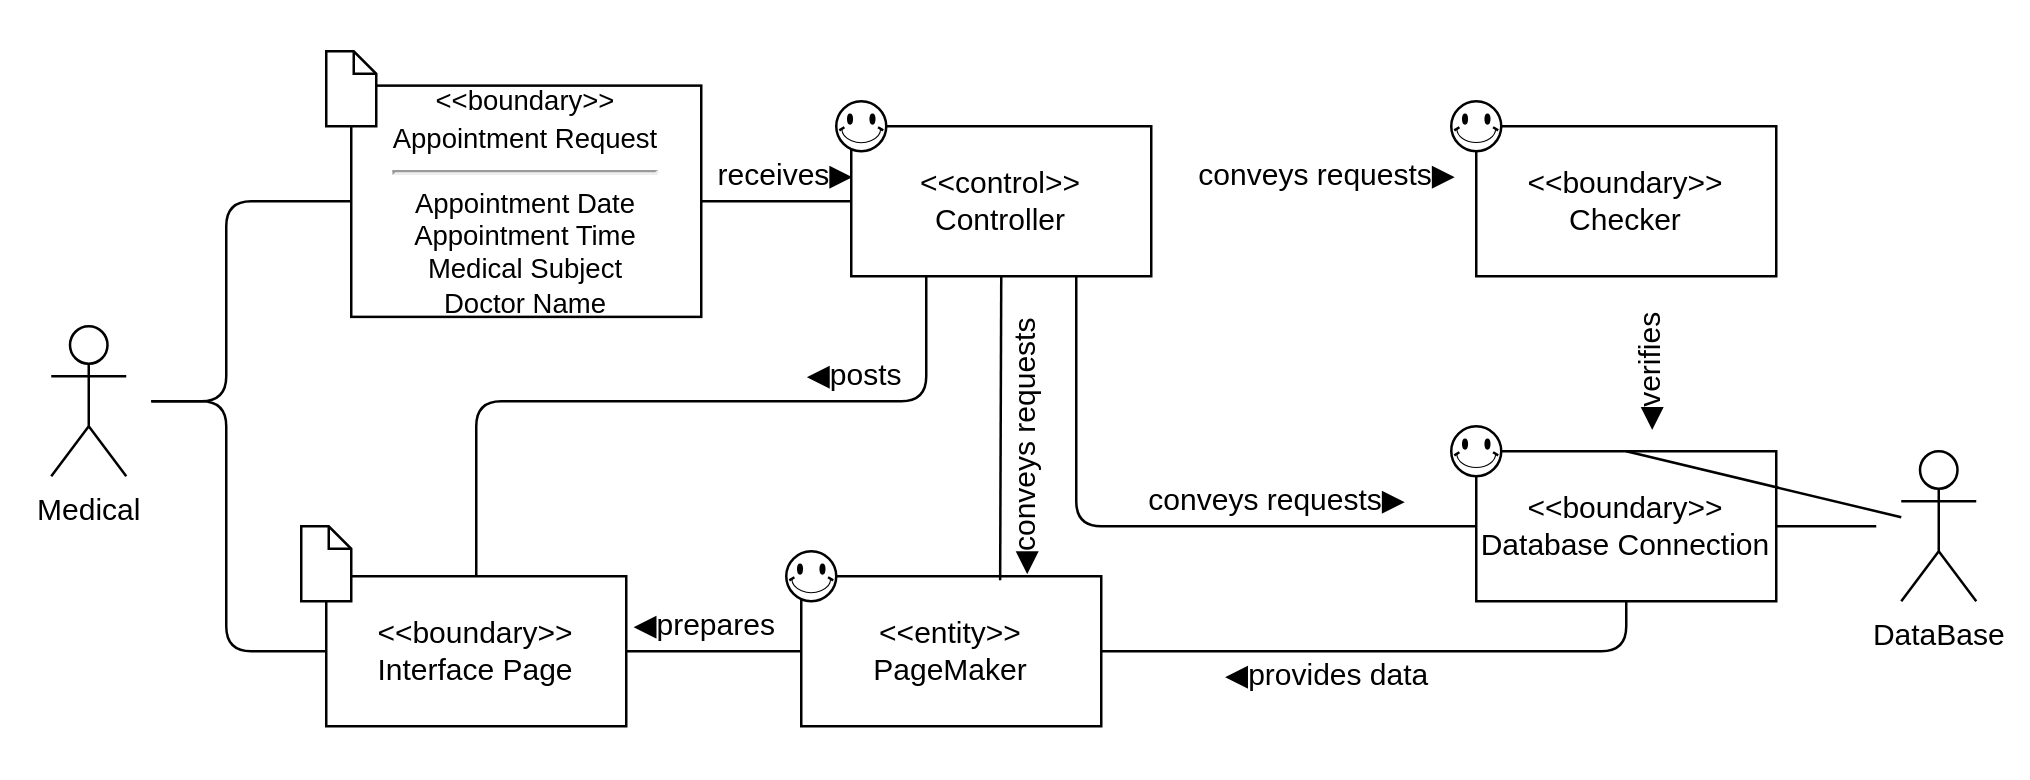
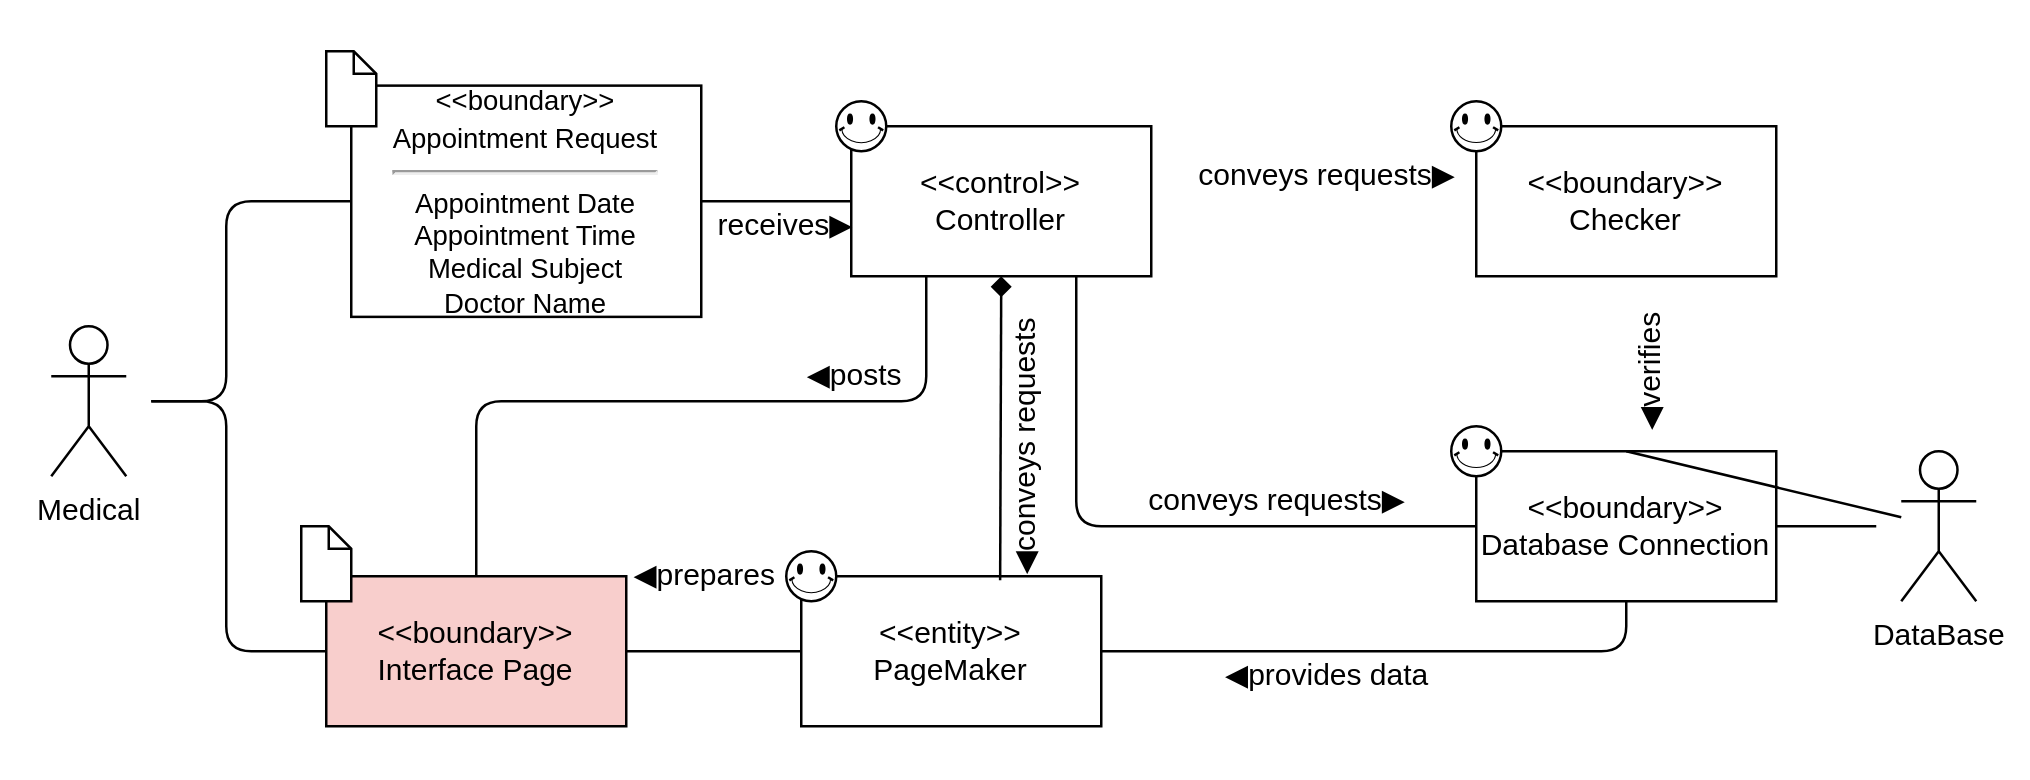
node "receives▶": moved (786, 176) -> (786, 226)
edge "<<control>> Controller" -- "<<entity>> PageMaker": arrowhead none -> diamond
node "◀prepares": moved (701, 626) -> (701, 576)
node "<<boundary>> Interface Page": fillcolor #ffffff -> #f8cecc
